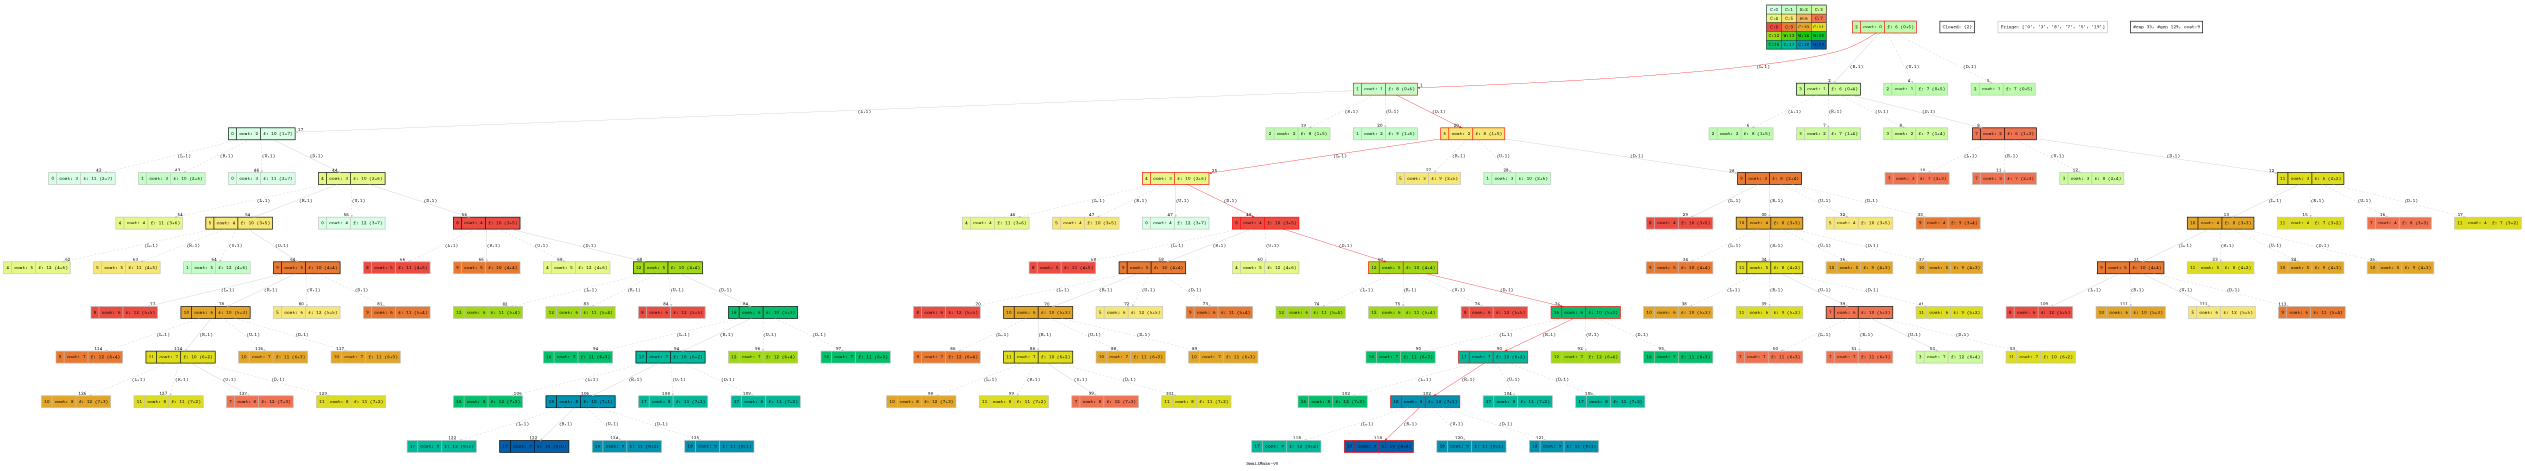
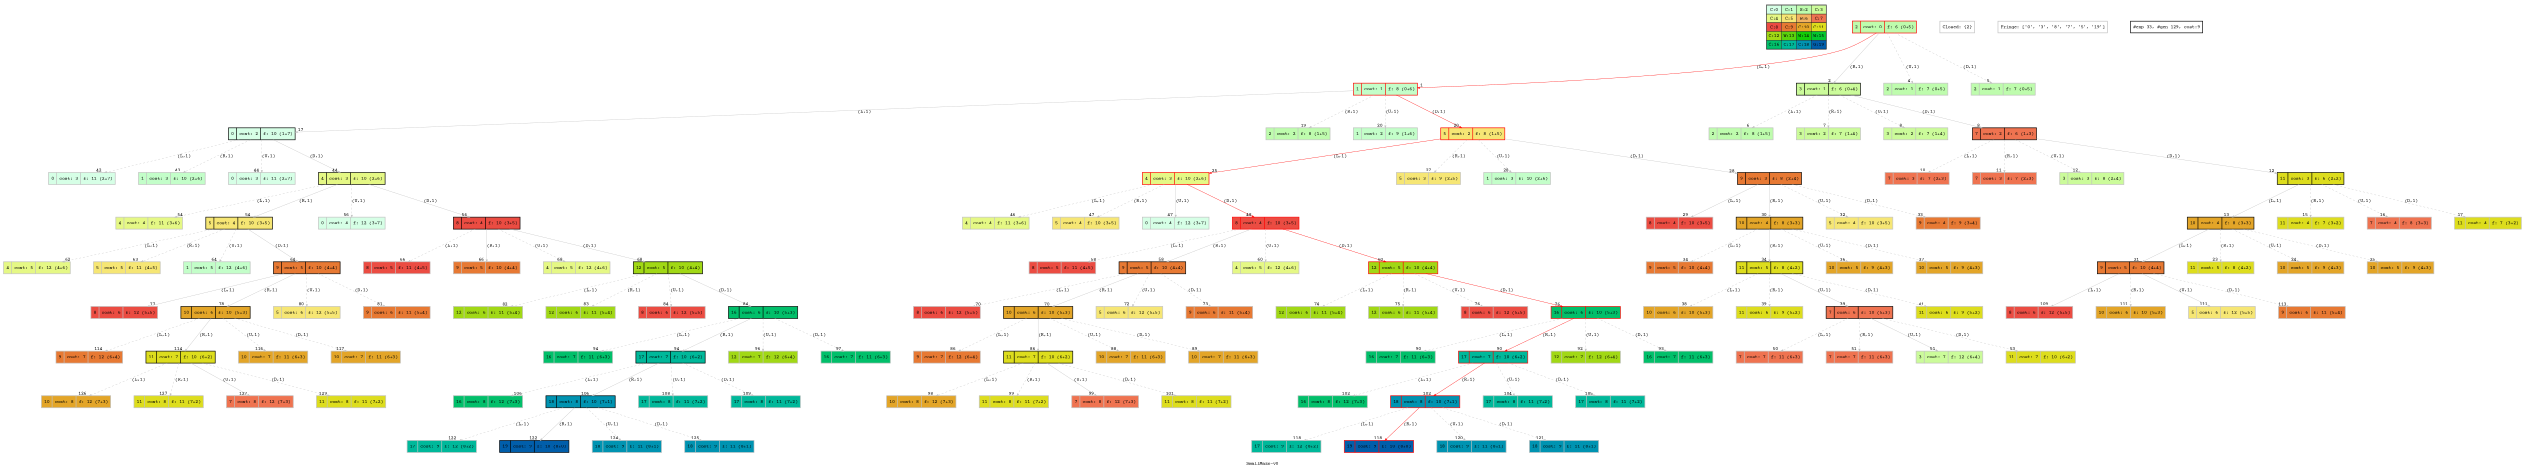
node "Closed: {2}": color black -> grey
